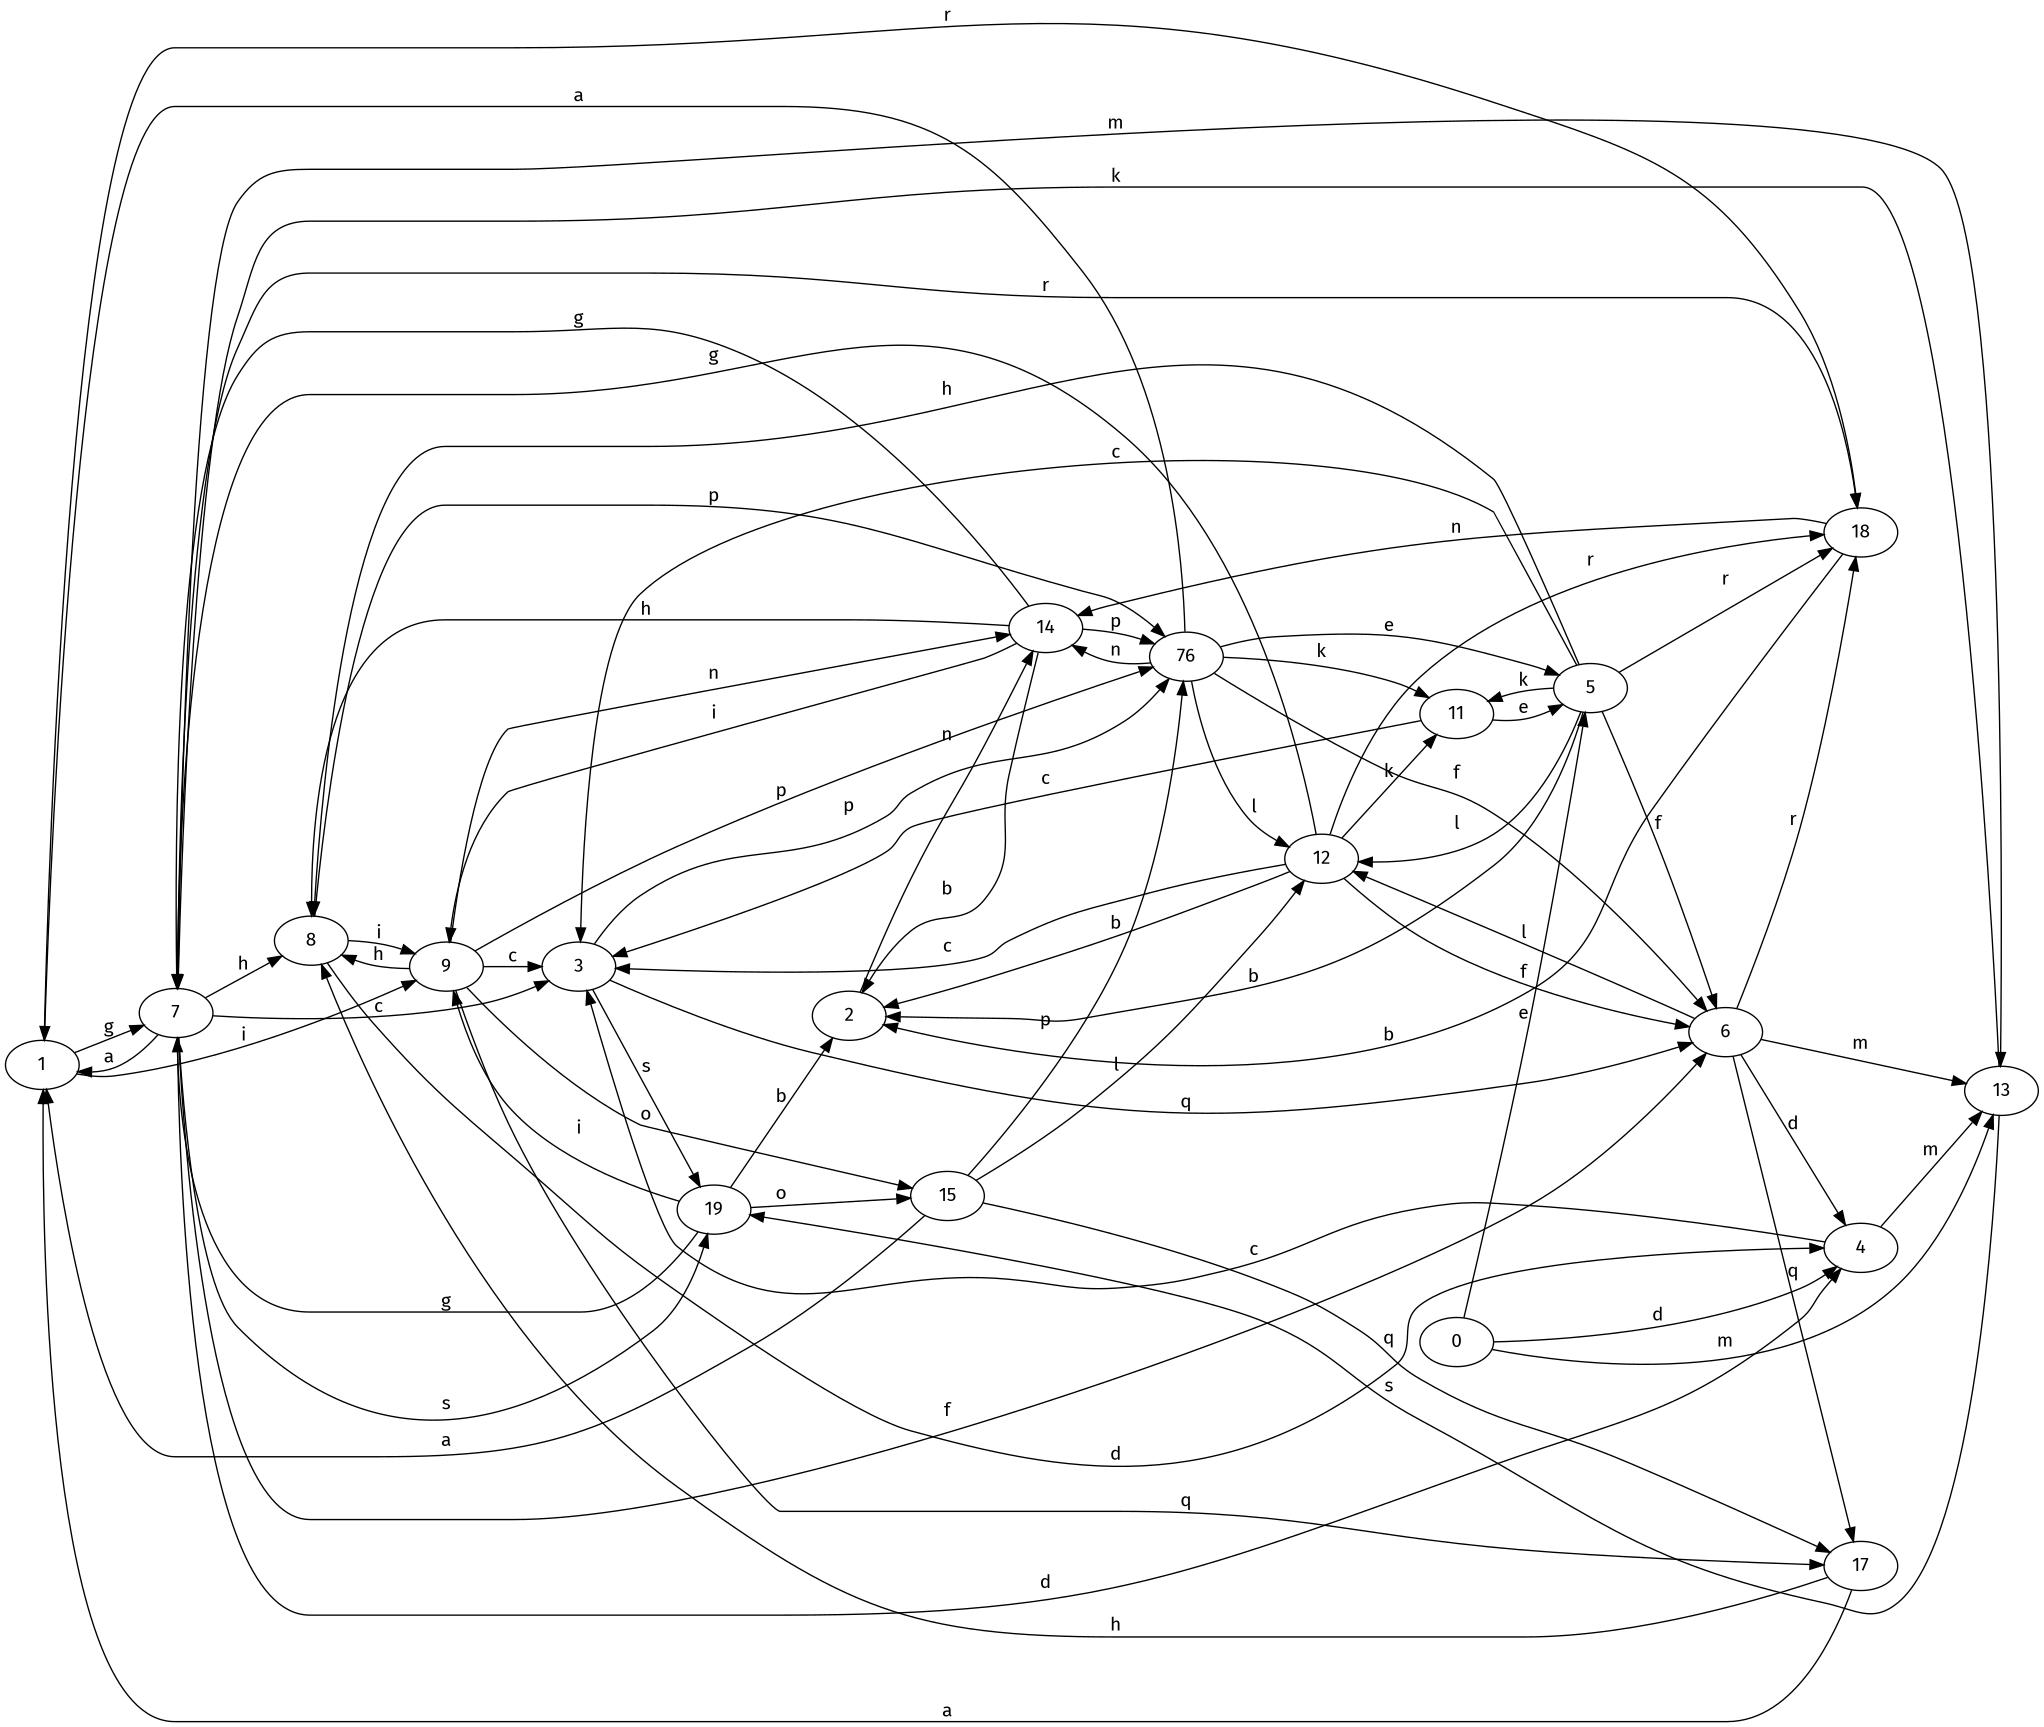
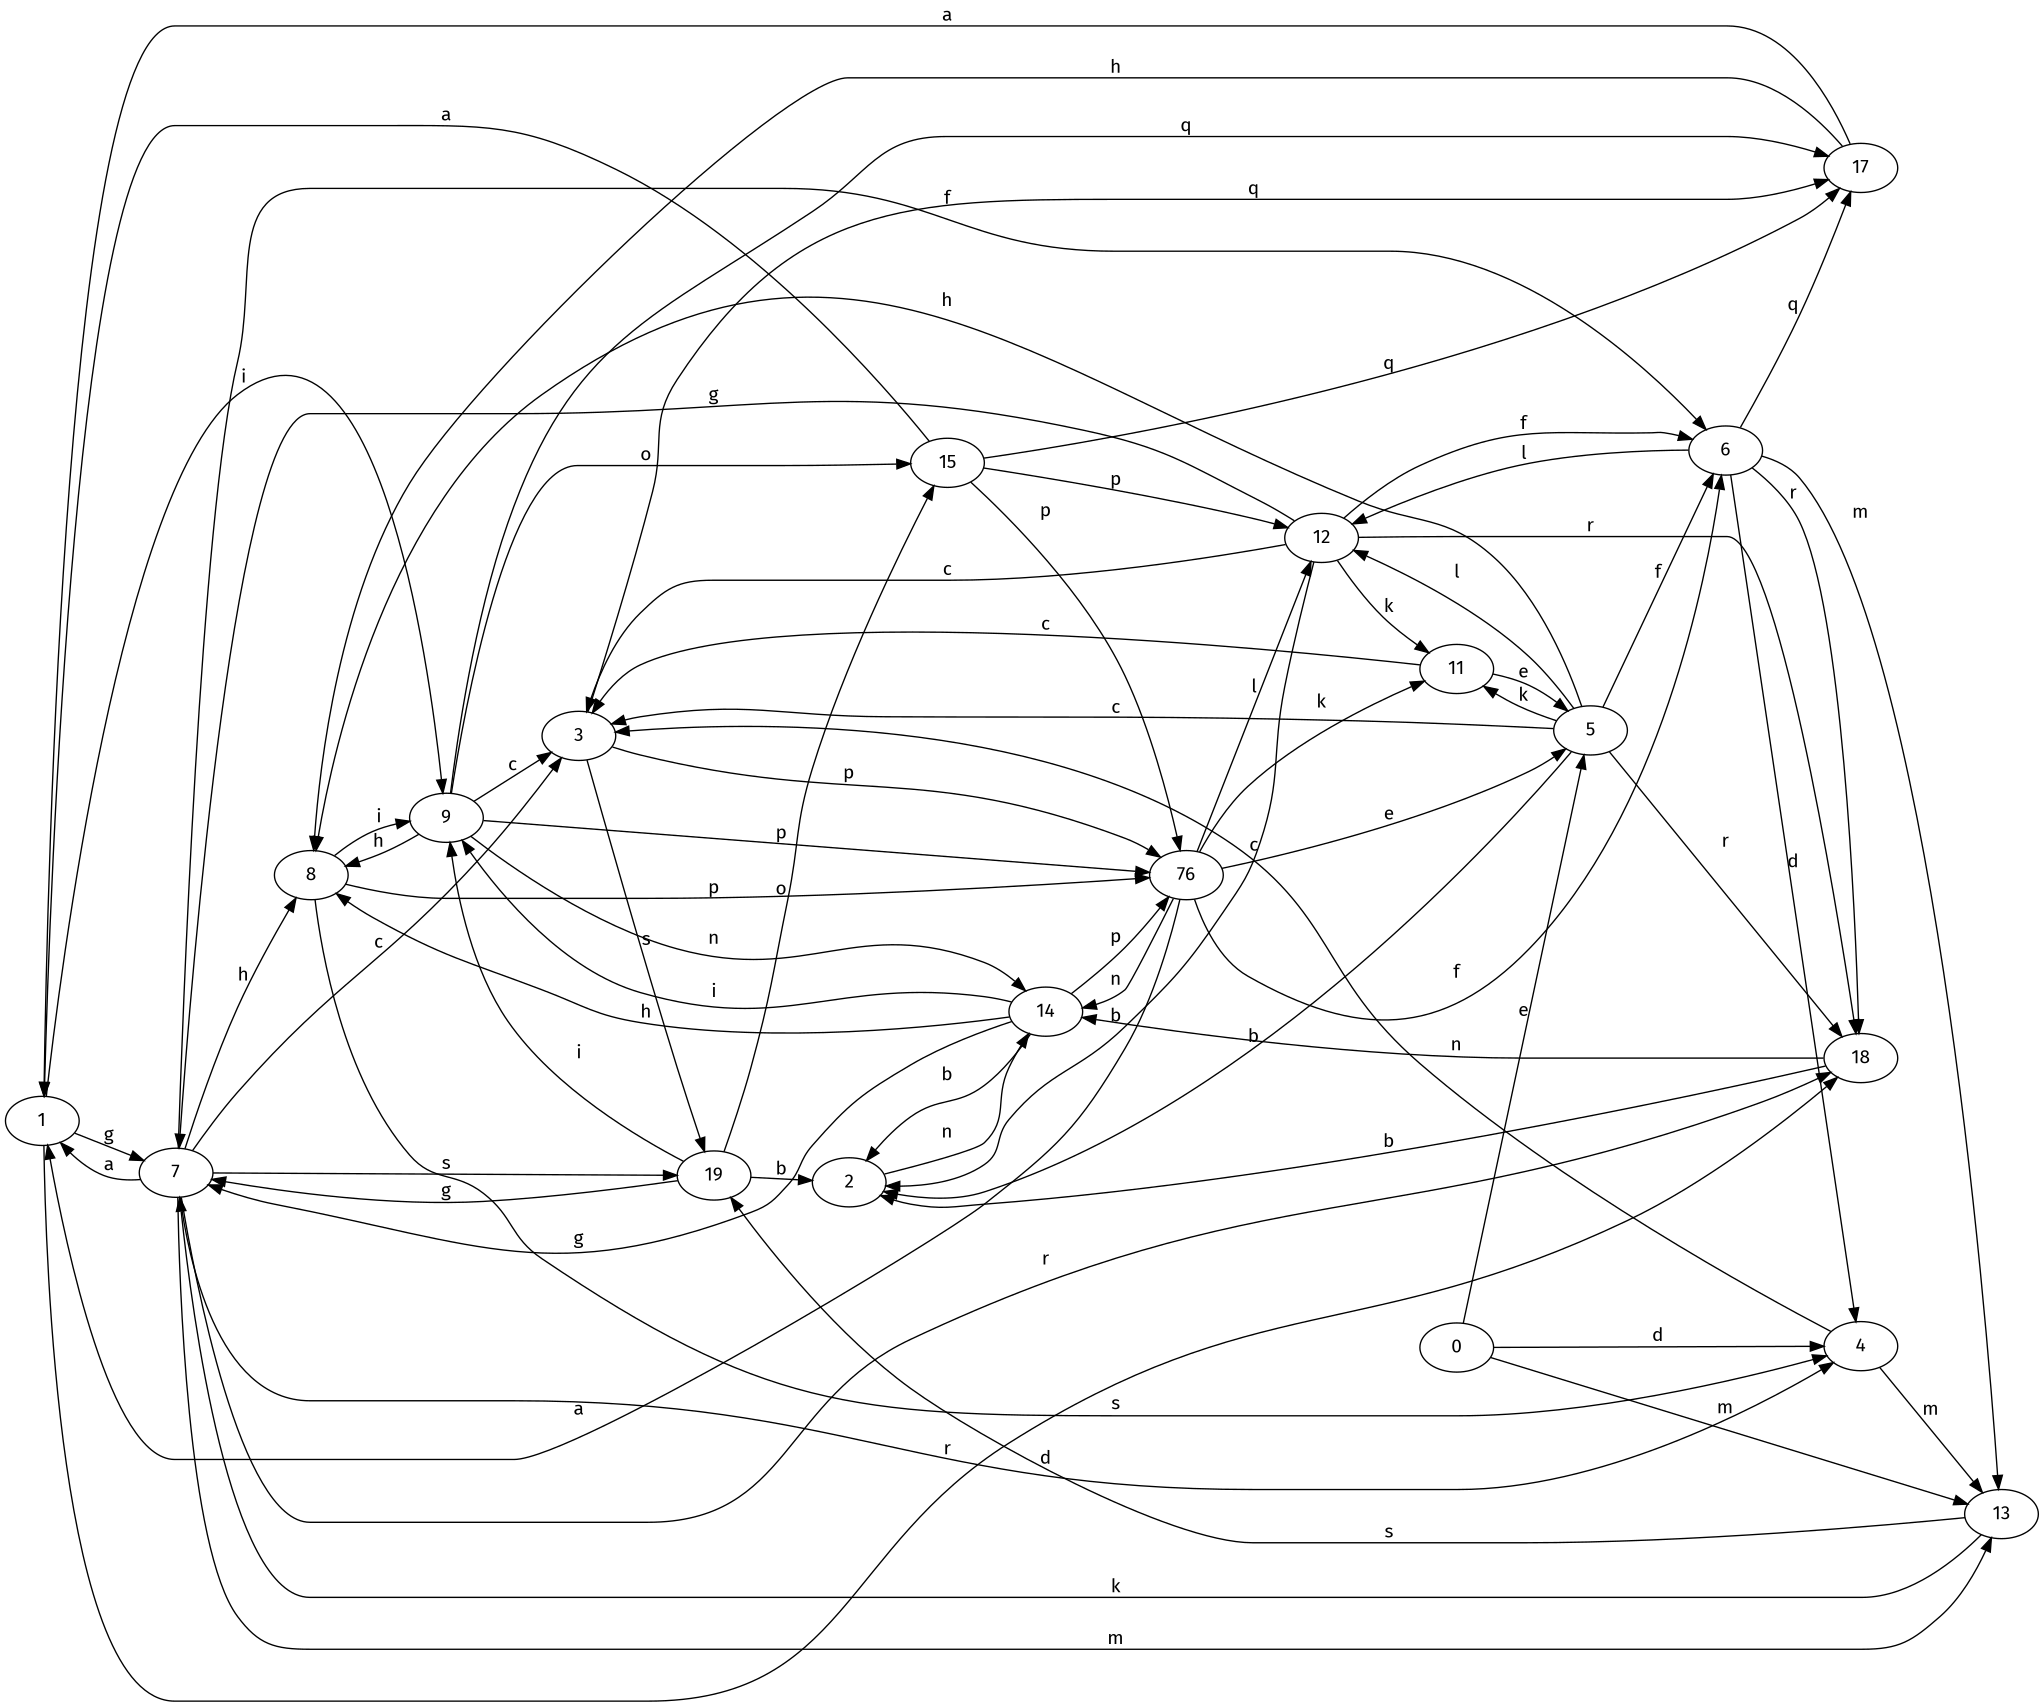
edge "15" -> "12": label "l" -> "p"
edge "3" -> "6": now "3" -> "17"
edge "8" -> "4": label "d" -> "s"
